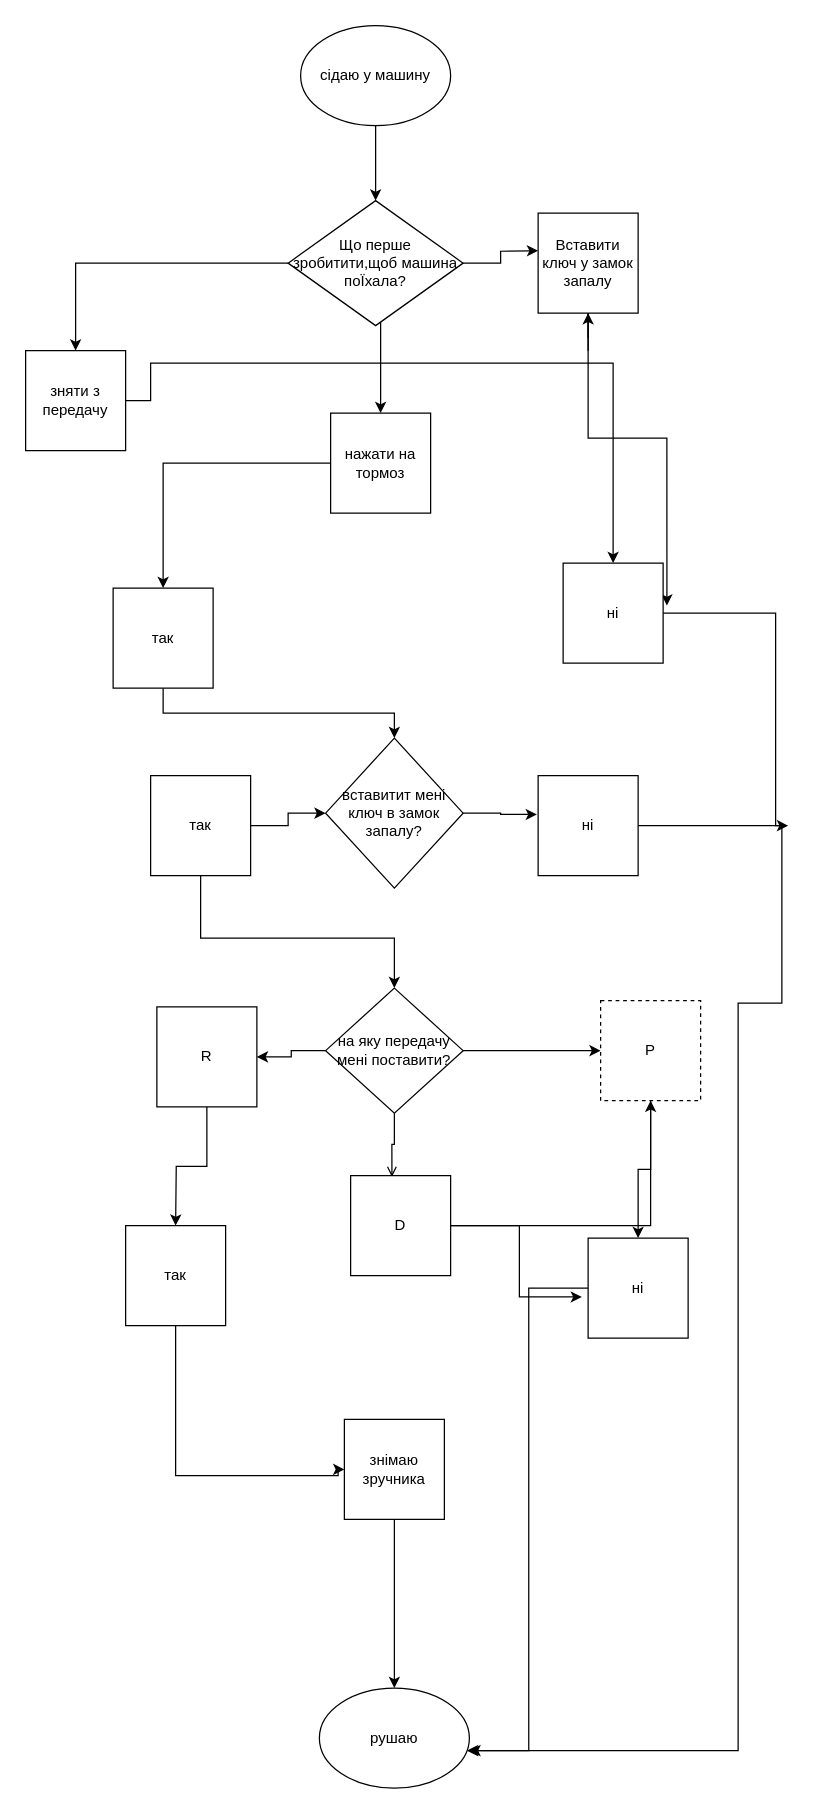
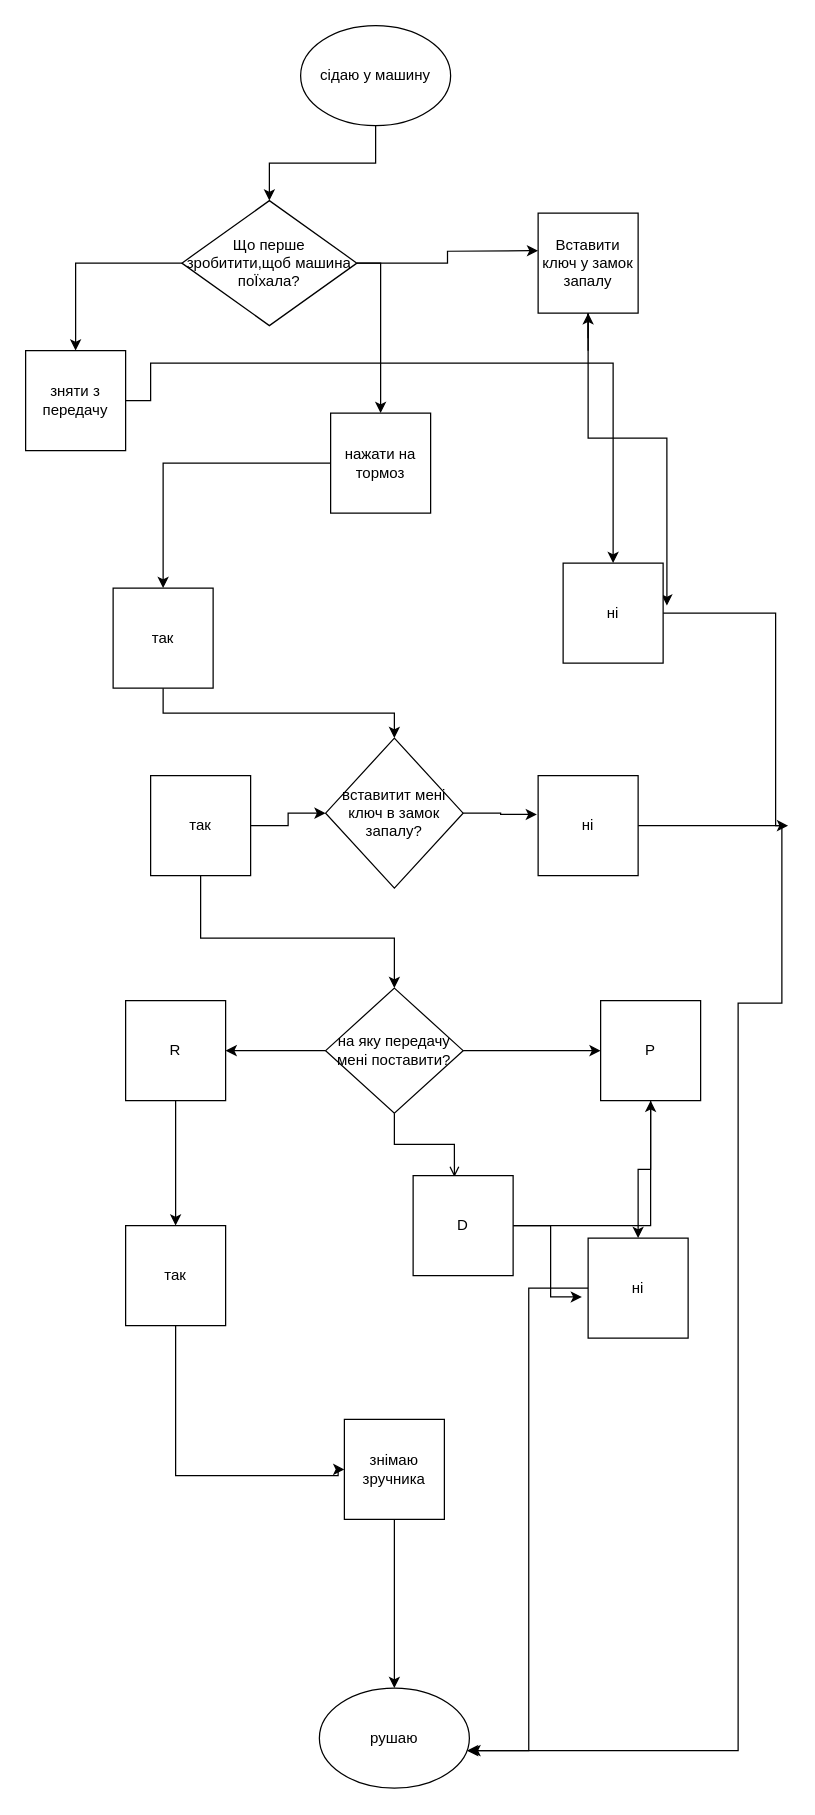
node "Що перше зробитити,щоб машина поЇхала?": moved (376, 263) -> (269, 263)
node "P": style dashed -> solid
node "R": moved (207, 1057) -> (176, 1051)
node "D": moved (401, 1226) -> (463, 1226)
